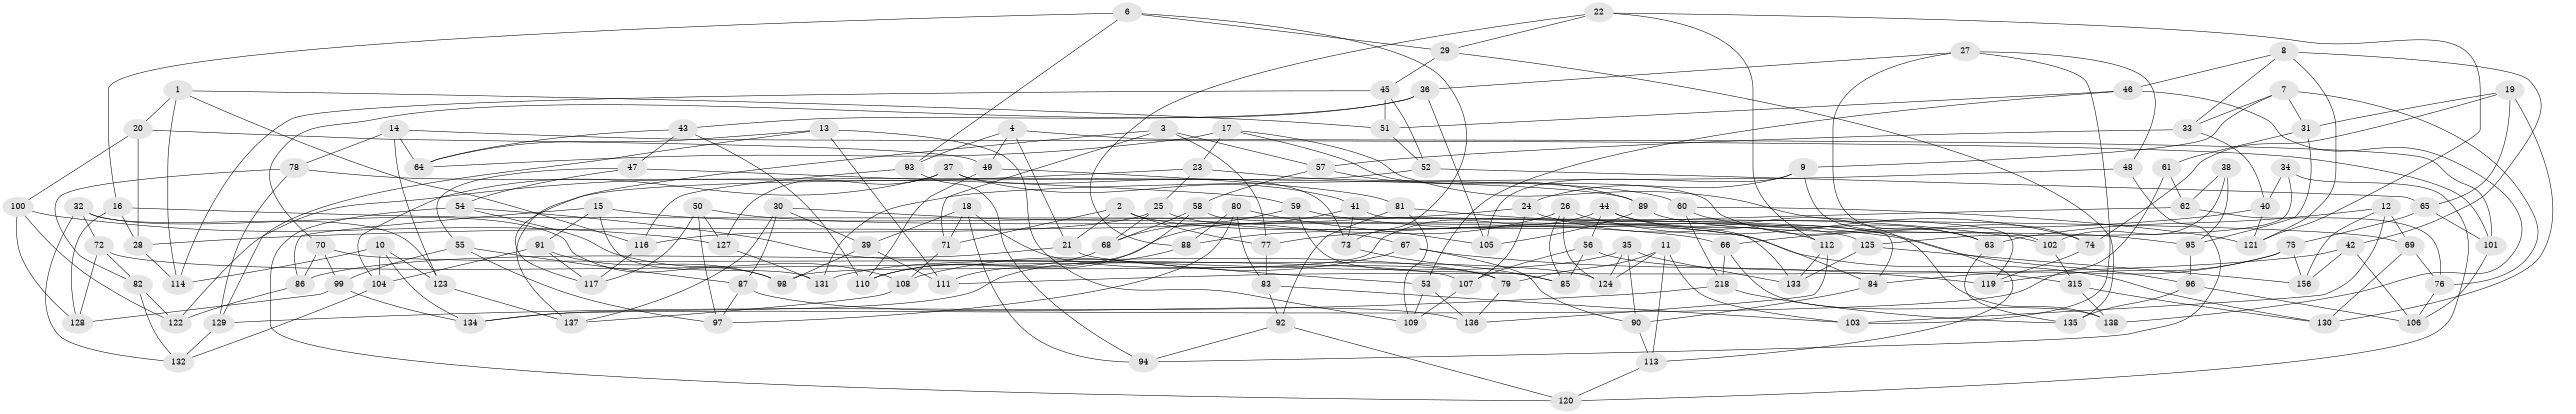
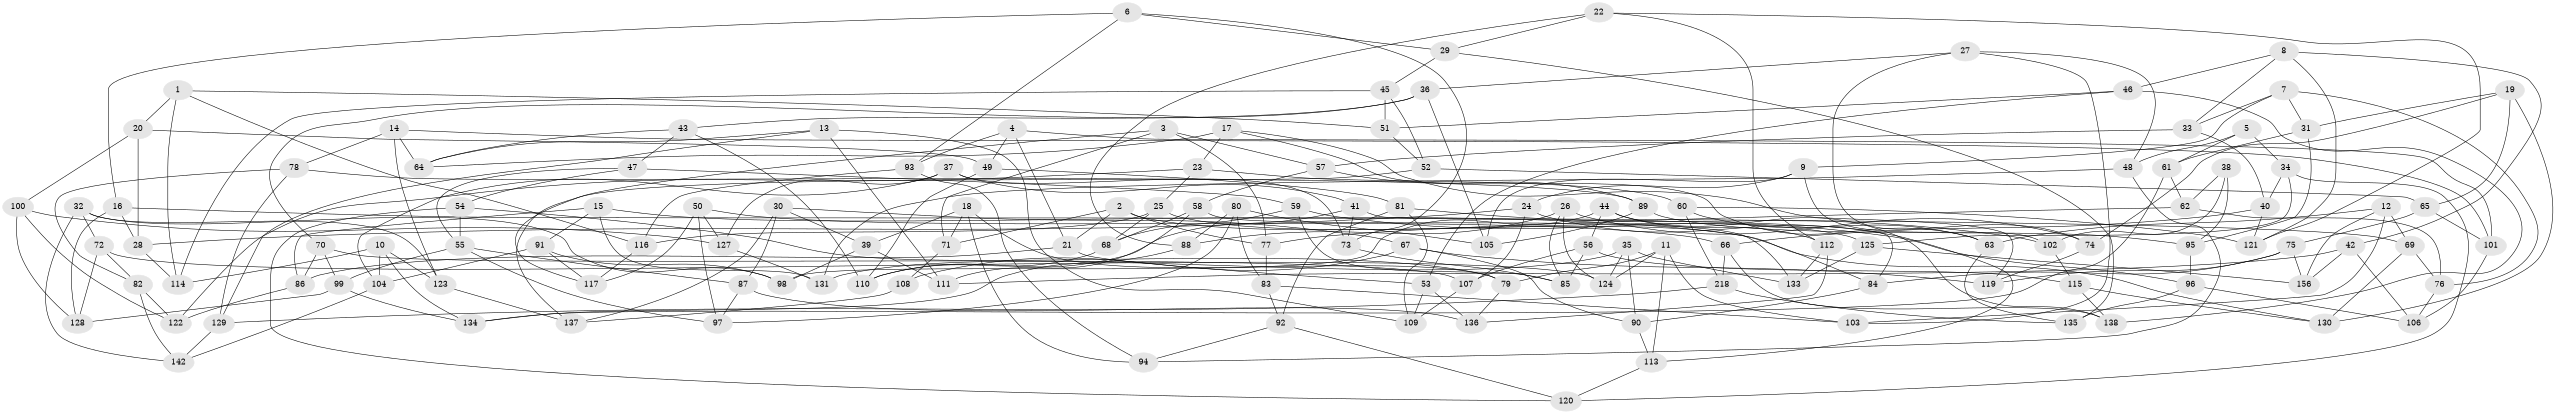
node "5": added
edge "54" -- "108": now "54" -- "55"
node "315": label "315" -> "115"
node "132": label "132" -> "142"
